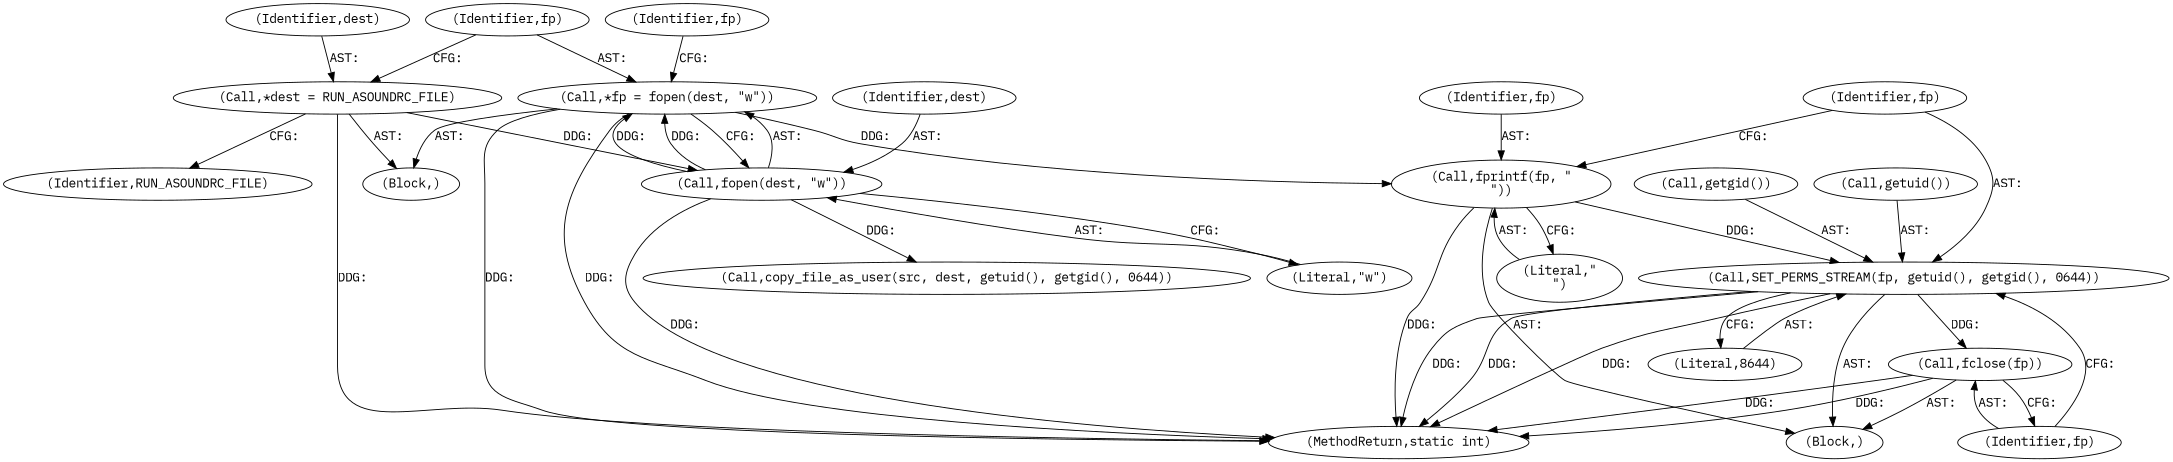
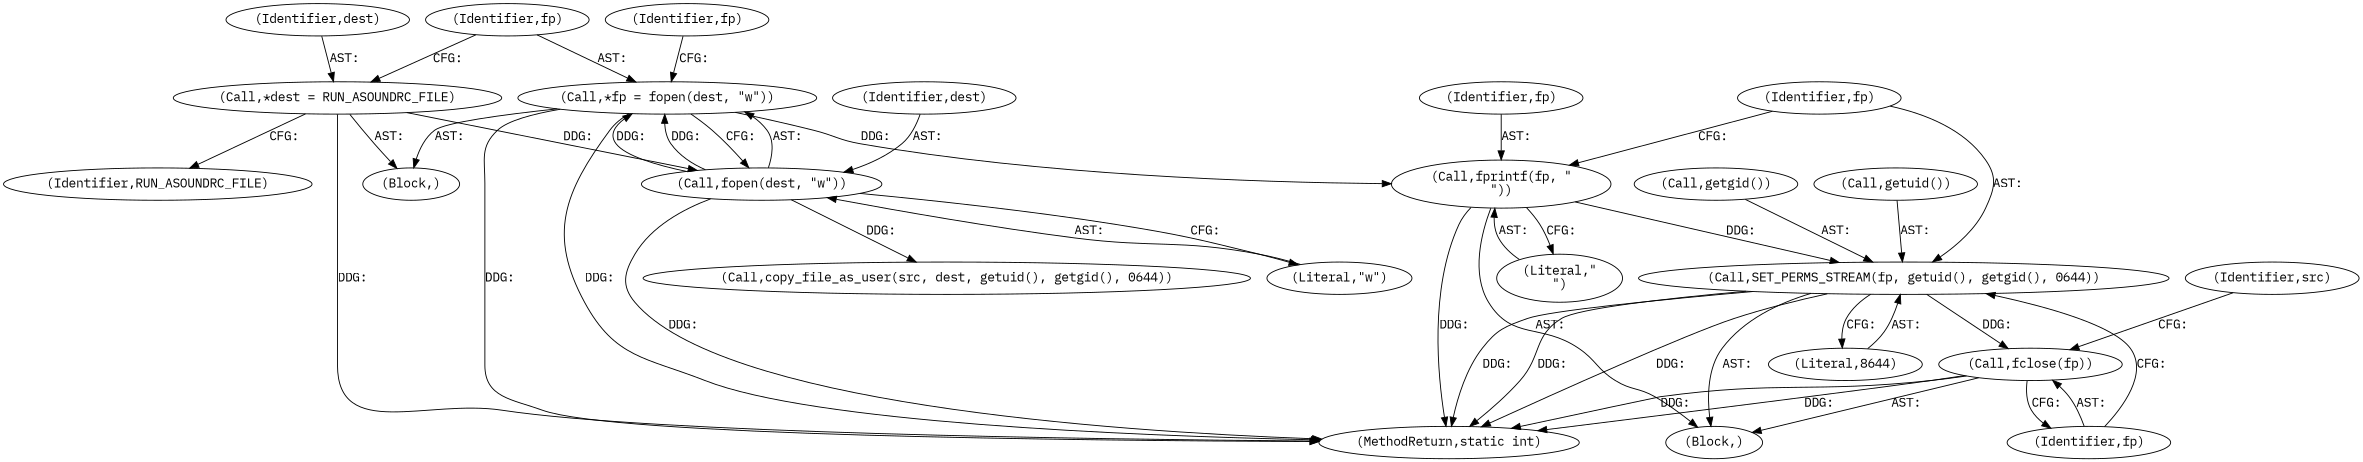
node "(Identifier,src)": added
